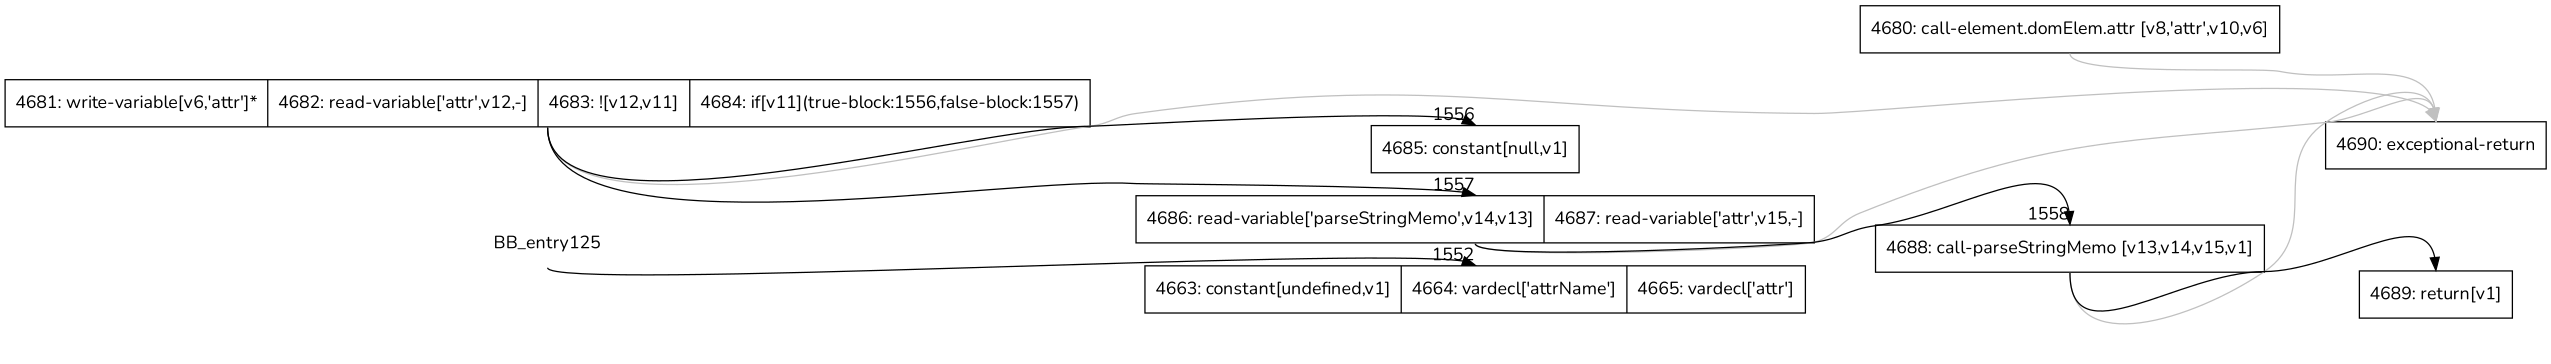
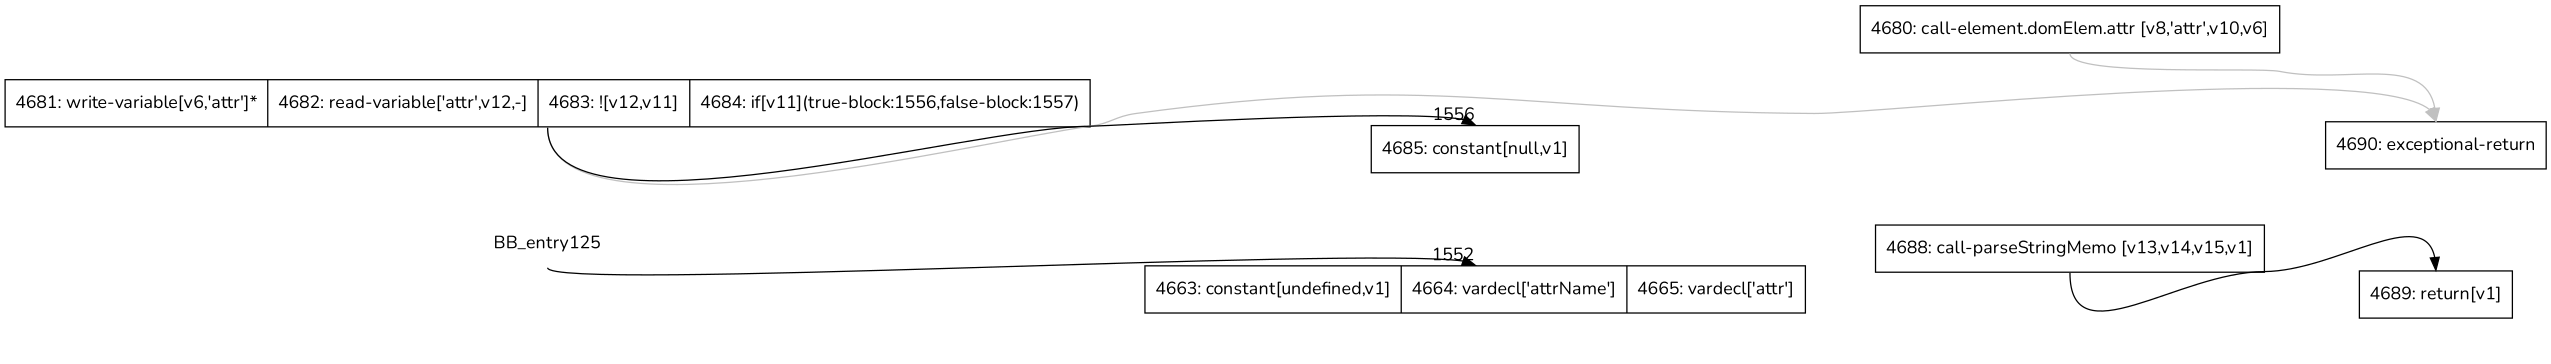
node "4686: read-variable['parseStringMemo',v14,v13]": removed
edge "4688: call-parseStringMemo [v13,v14,v15,v1]" -> "4690: exceptional-return": removed
